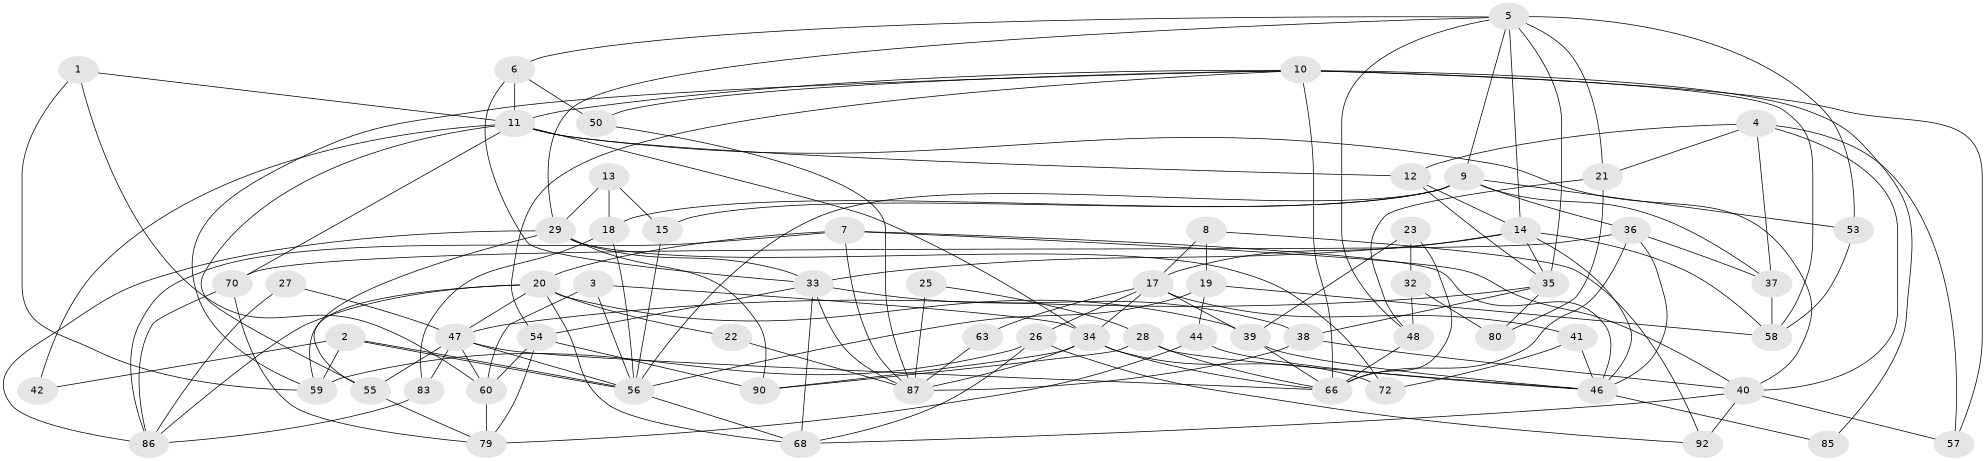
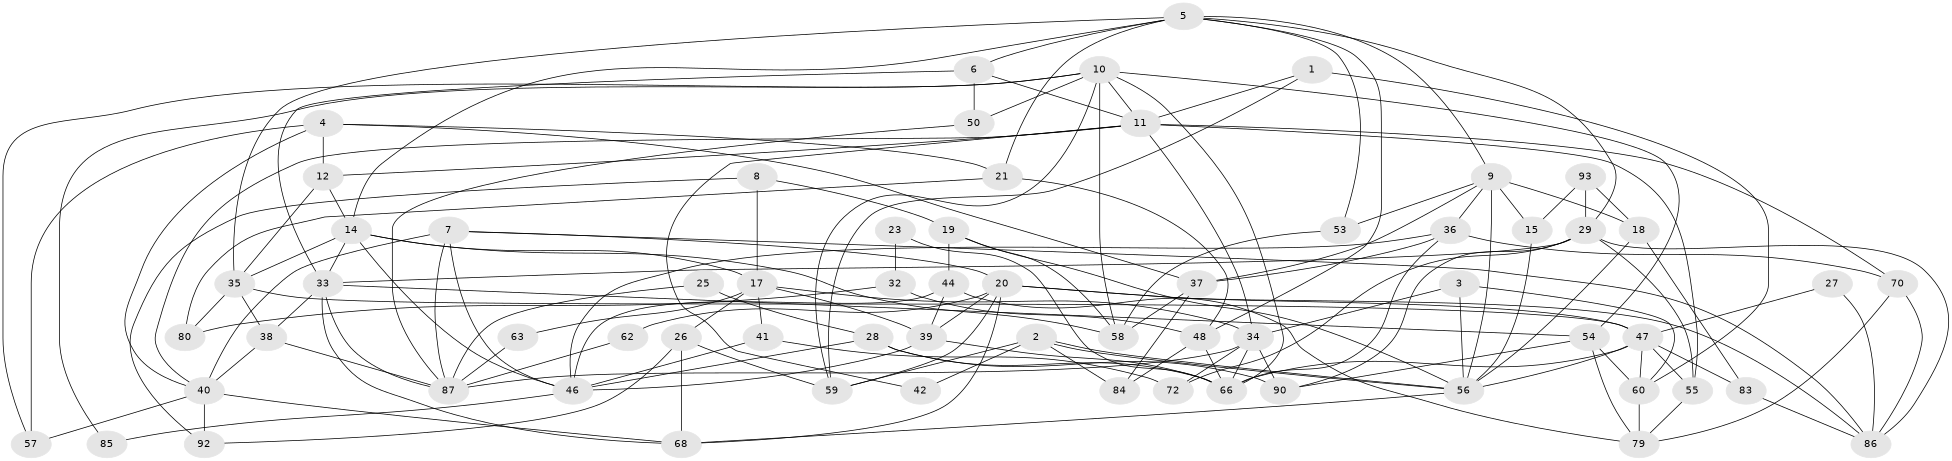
node "13": label "13" -> "93"
edge "23" -- "39": now "44" -- "39"
node "22": label "22" -> "62"
node "84": added
